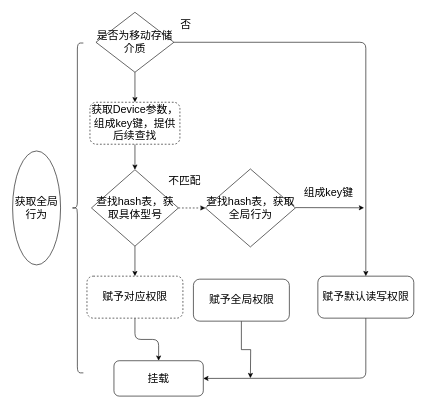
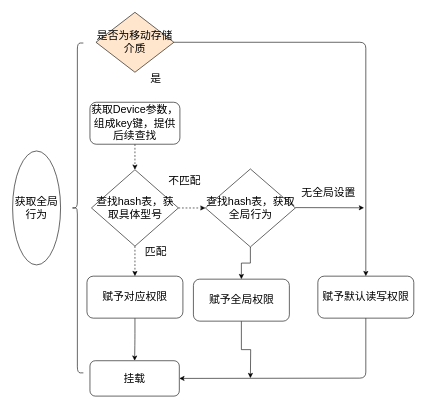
node "否": removed
node "是否为移动存储介质": fillcolor #ffffff -> #ffe6cc
node "是": added
edge "是否为移动存储介质" -> "获取Device参数，组成key键，提供后续查找": removed
node "获取Device参数，组成key键，提供后续查找": style dashed -> solid
edge "获取Device参数，组成key键，提供后续查找" -> "查找hash表，获取具体型号": style solid -> dashed
node "组成key键": label "组成key键" -> "无全局设置"
node "匹配": added
edge "查找hash表，获取具体型号" -> "赋予对应权限": style solid -> dashed
edge "查找hash表，获取全局行为" -> "赋予全局权限": added
node "赋予对应权限": style dashed -> solid
node "挂载": moved (158, 379) -> (134, 379)
